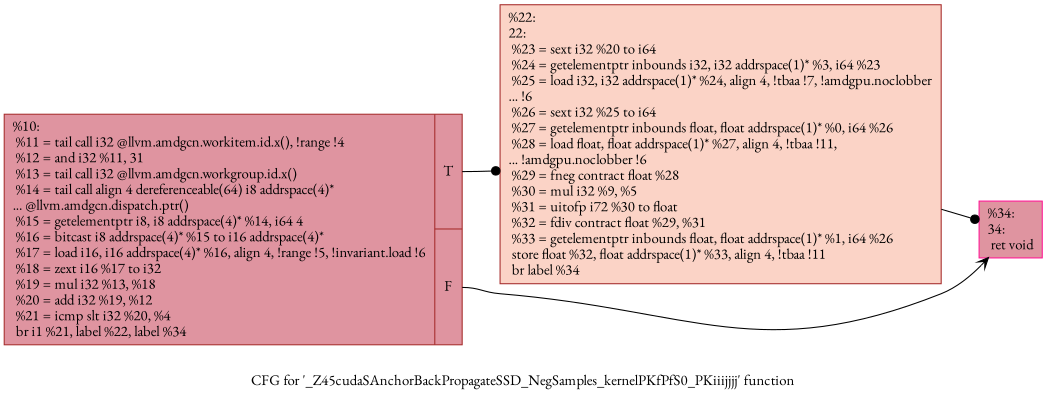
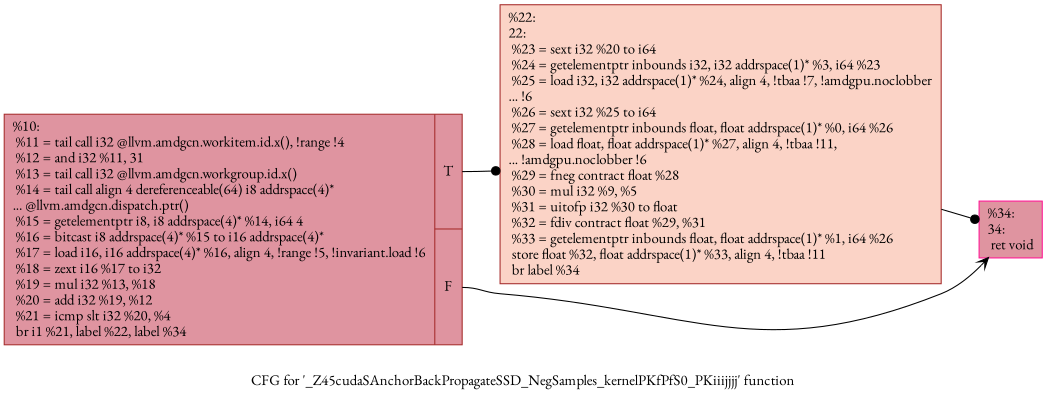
node "%22:": text "%31 = uitofp i72 %30 to float" -> "%31 = uitofp i32 %30 to float"
